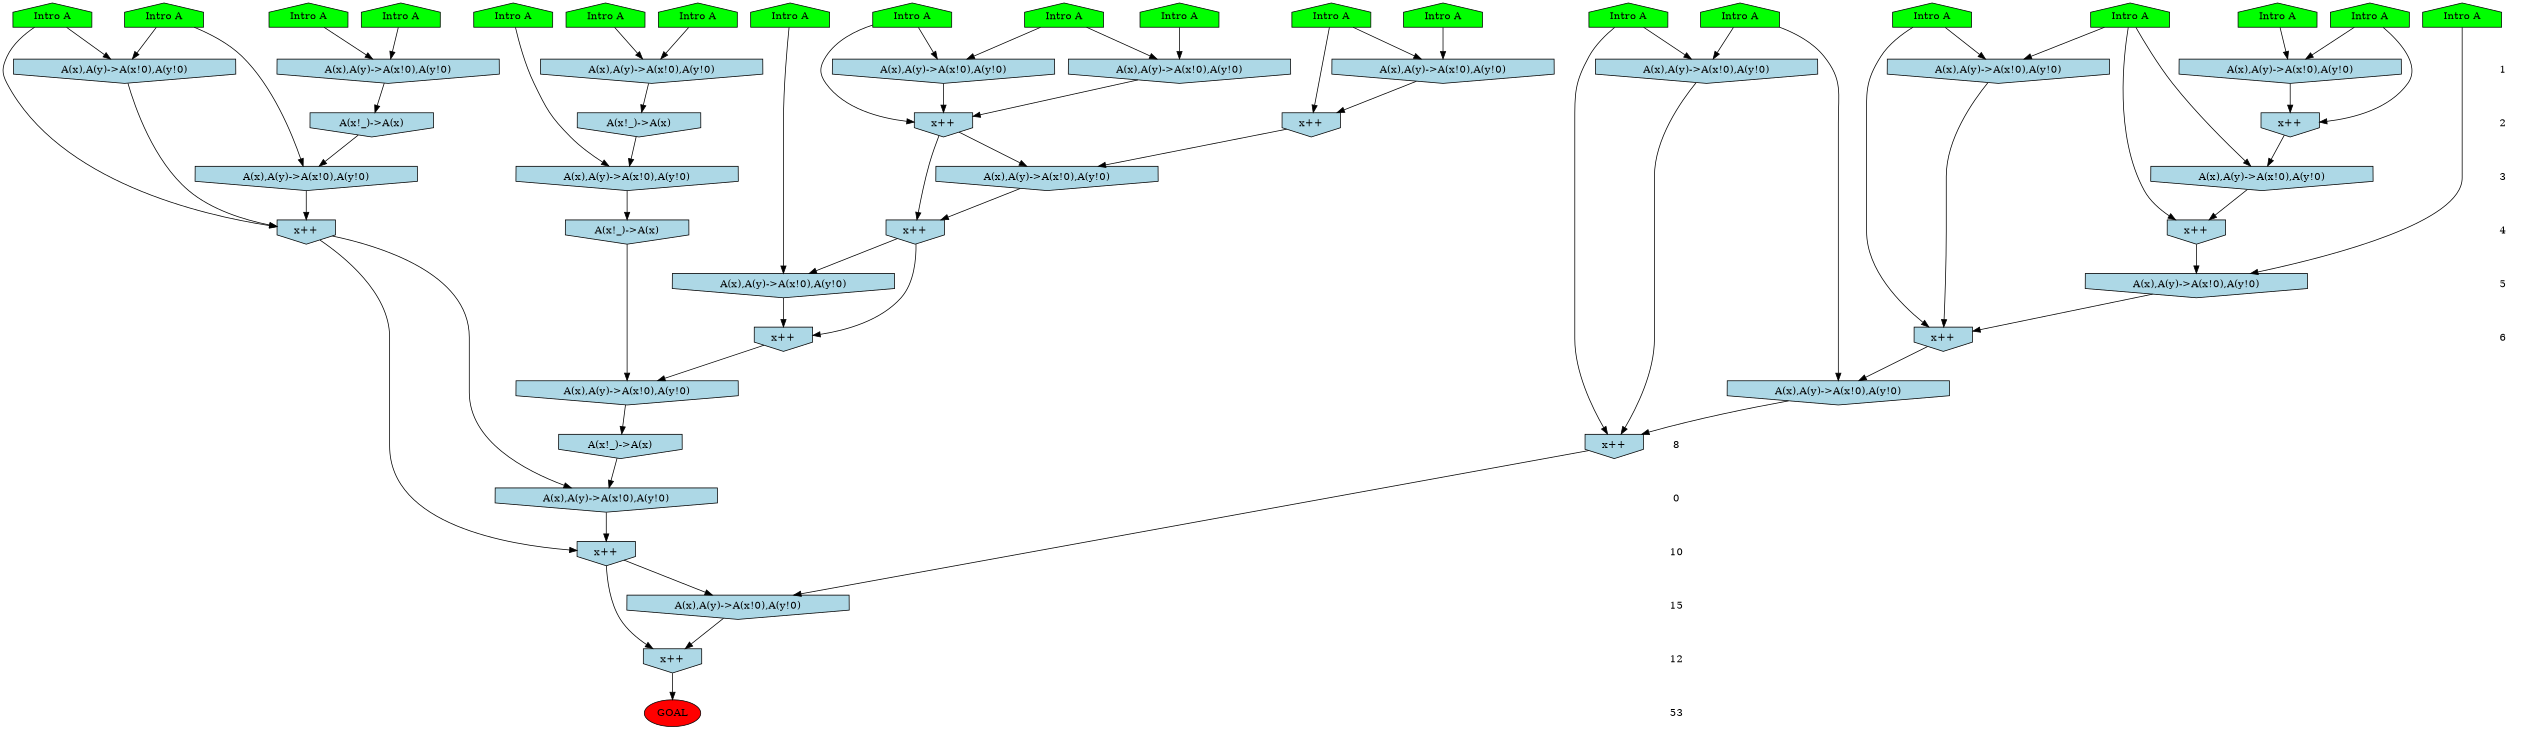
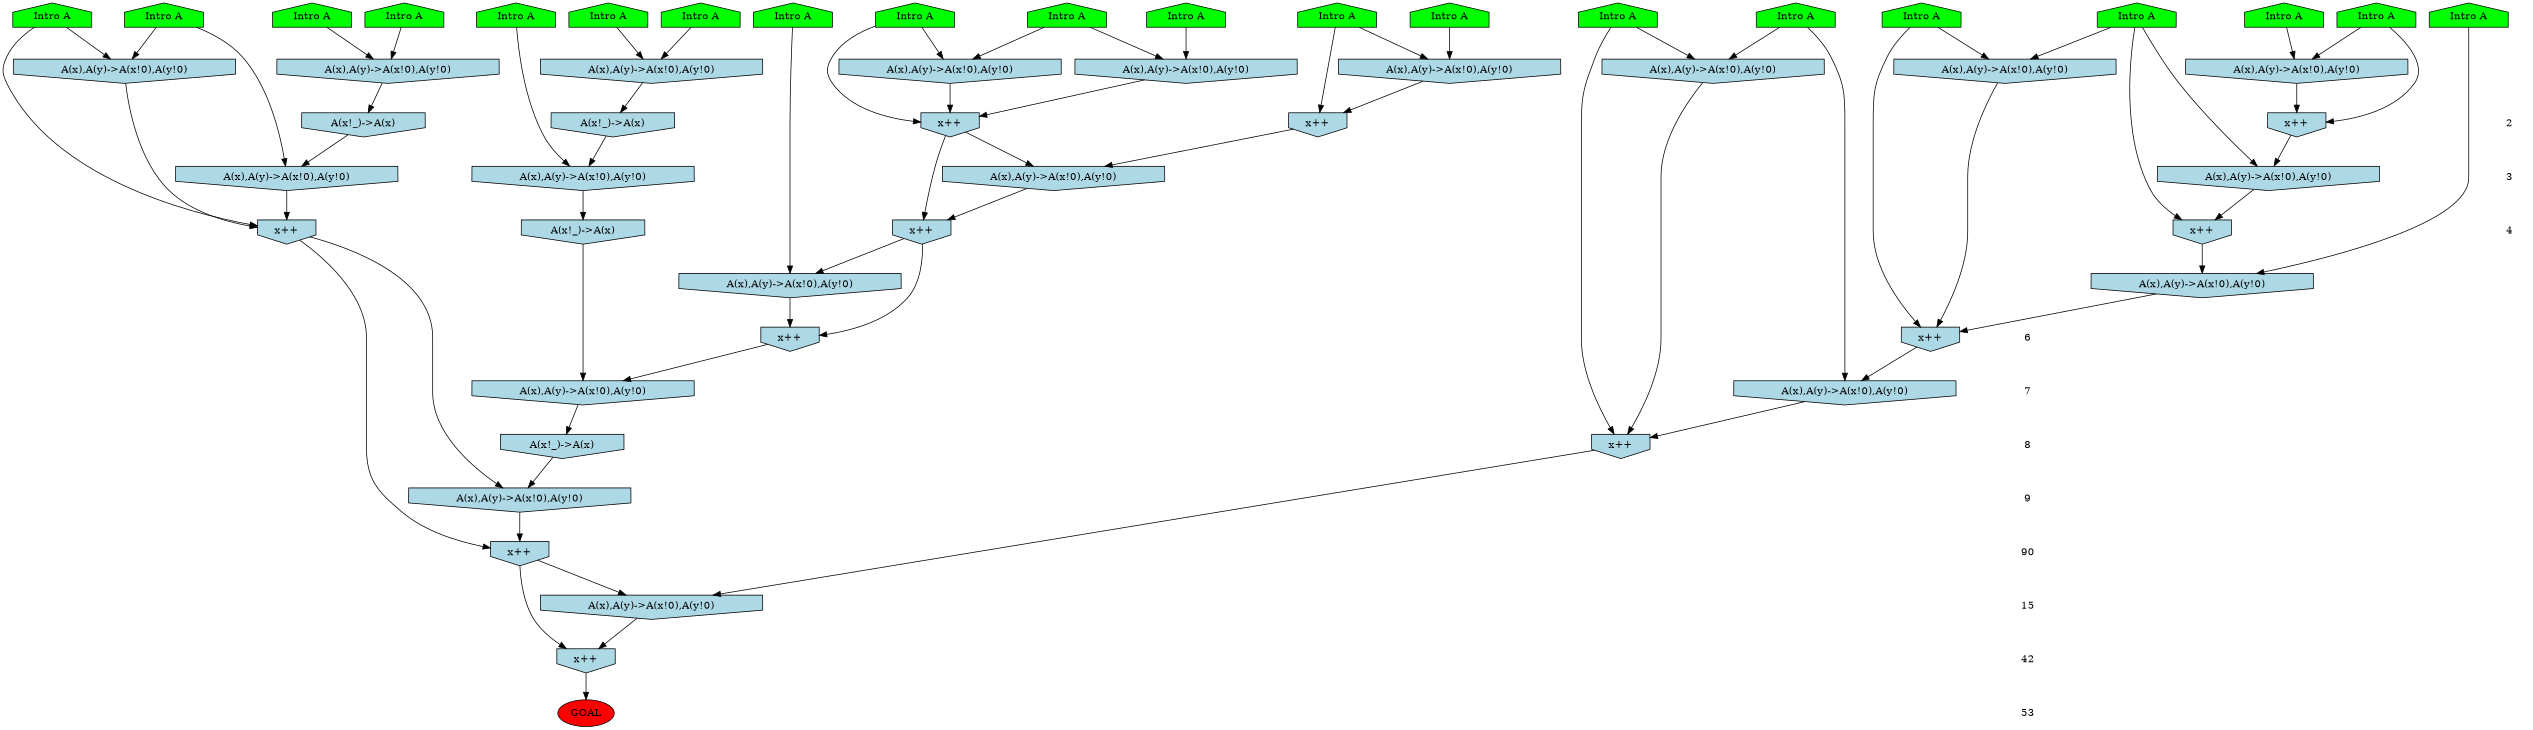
node "1": removed
node "5": removed
node "7": added
node "0": label "0" -> "9"
node "10": label "10" -> "90"
node "12": label "12" -> "42"
